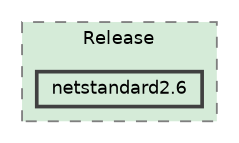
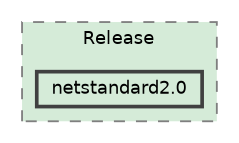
node "netstandard2.6": label "netstandard2.6" -> "netstandard2.0"
